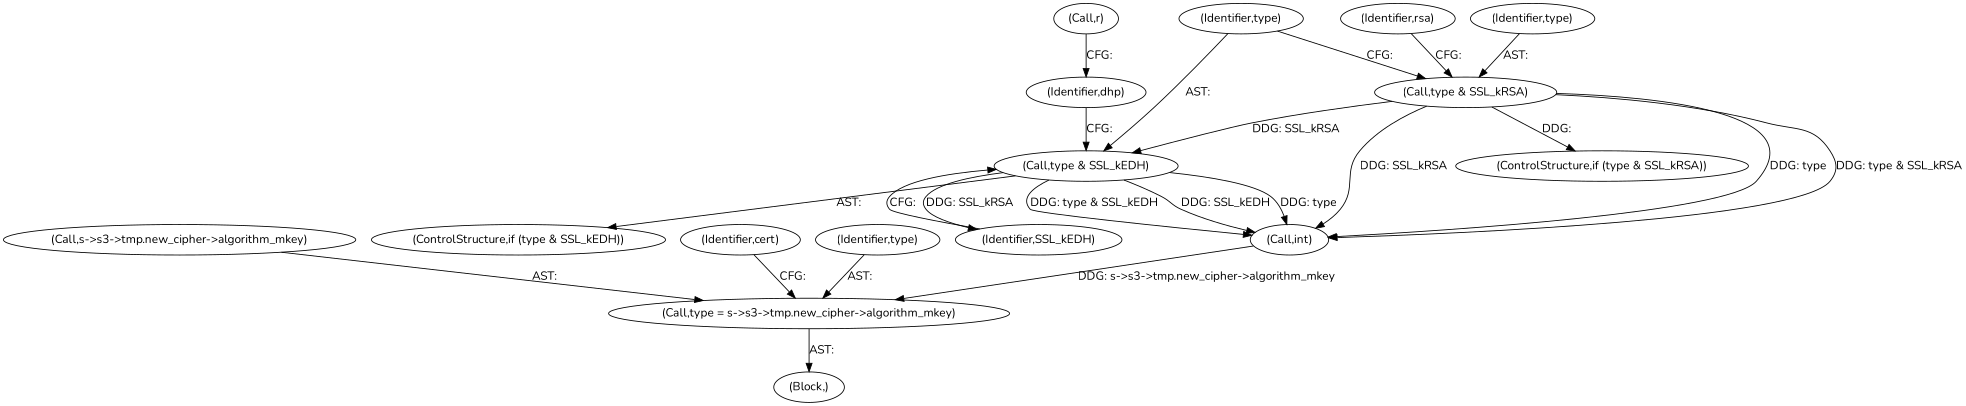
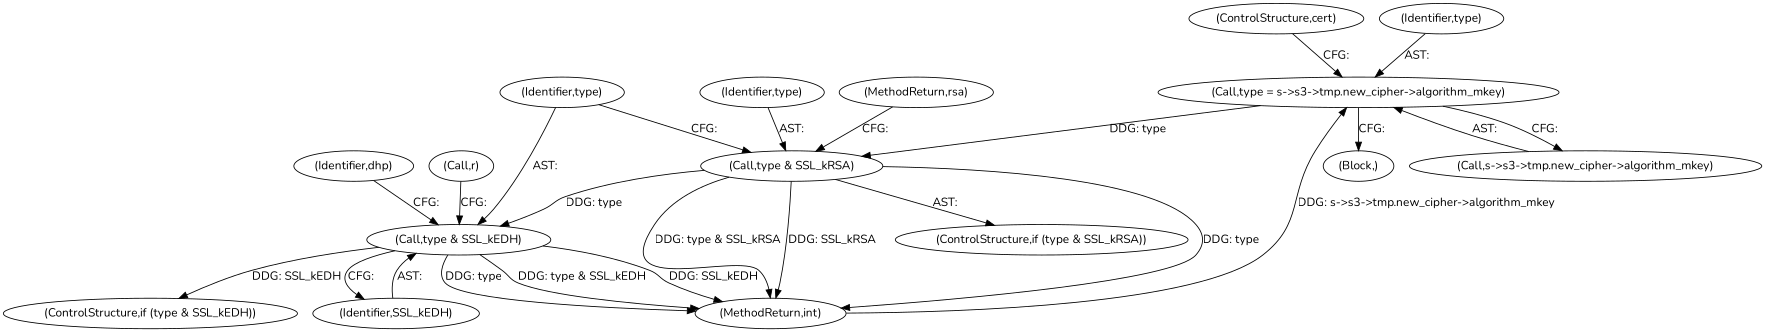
node "(Identifier,rsa)": label "(Identifier,rsa)" -> "(MethodReturn,rsa)"
edge "(Call,r)" -> "(Identifier,dhp)": now "(Call,r)" -> "(Call,type & SSL_kEDH)"
edge "(Call,type = s->s3->tmp.new_cipher->algorithm_mkey)" -> "(Call,s->s3->tmp.new_cipher->algorithm_mkey)": added, label "CFG:"
edge "(Call,type & SSL_kRSA)" -> "(Call,type & SSL_kEDH)": label "DDG: SSL_kRSA" -> "DDG: type"
edge "(Call,type & SSL_kRSA)" -> "(ControlStructure,if (type & SSL_kRSA))": label "DDG: " -> "AST: "
edge "(Call,type = s->s3->tmp.new_cipher->algorithm_mkey)" -> "(Call,type & SSL_kRSA)": added, label "DDG: type"
edge "(Call,type & SSL_kEDH)" -> "(ControlStructure,if (type & SSL_kEDH))": label "AST: " -> "DDG: SSL_kEDH"
edge "(Identifier,SSL_kEDH)" -> "(Call,type & SSL_kEDH)": label "CFG: " -> "AST: "
edge "(Call,type & SSL_kEDH)" -> "(Identifier,SSL_kEDH)": label "DDG: SSL_kRSA" -> "CFG: "
node "(Identifier,cert)": label "(Identifier,cert)" -> "(ControlStructure,cert)"
node "(Call,int)": label "(Call,int)" -> "(MethodReturn,int)"
edge "(Call,type = s->s3->tmp.new_cipher->algorithm_mkey)" -> "(Block,)": label "AST: " -> "CFG: "
